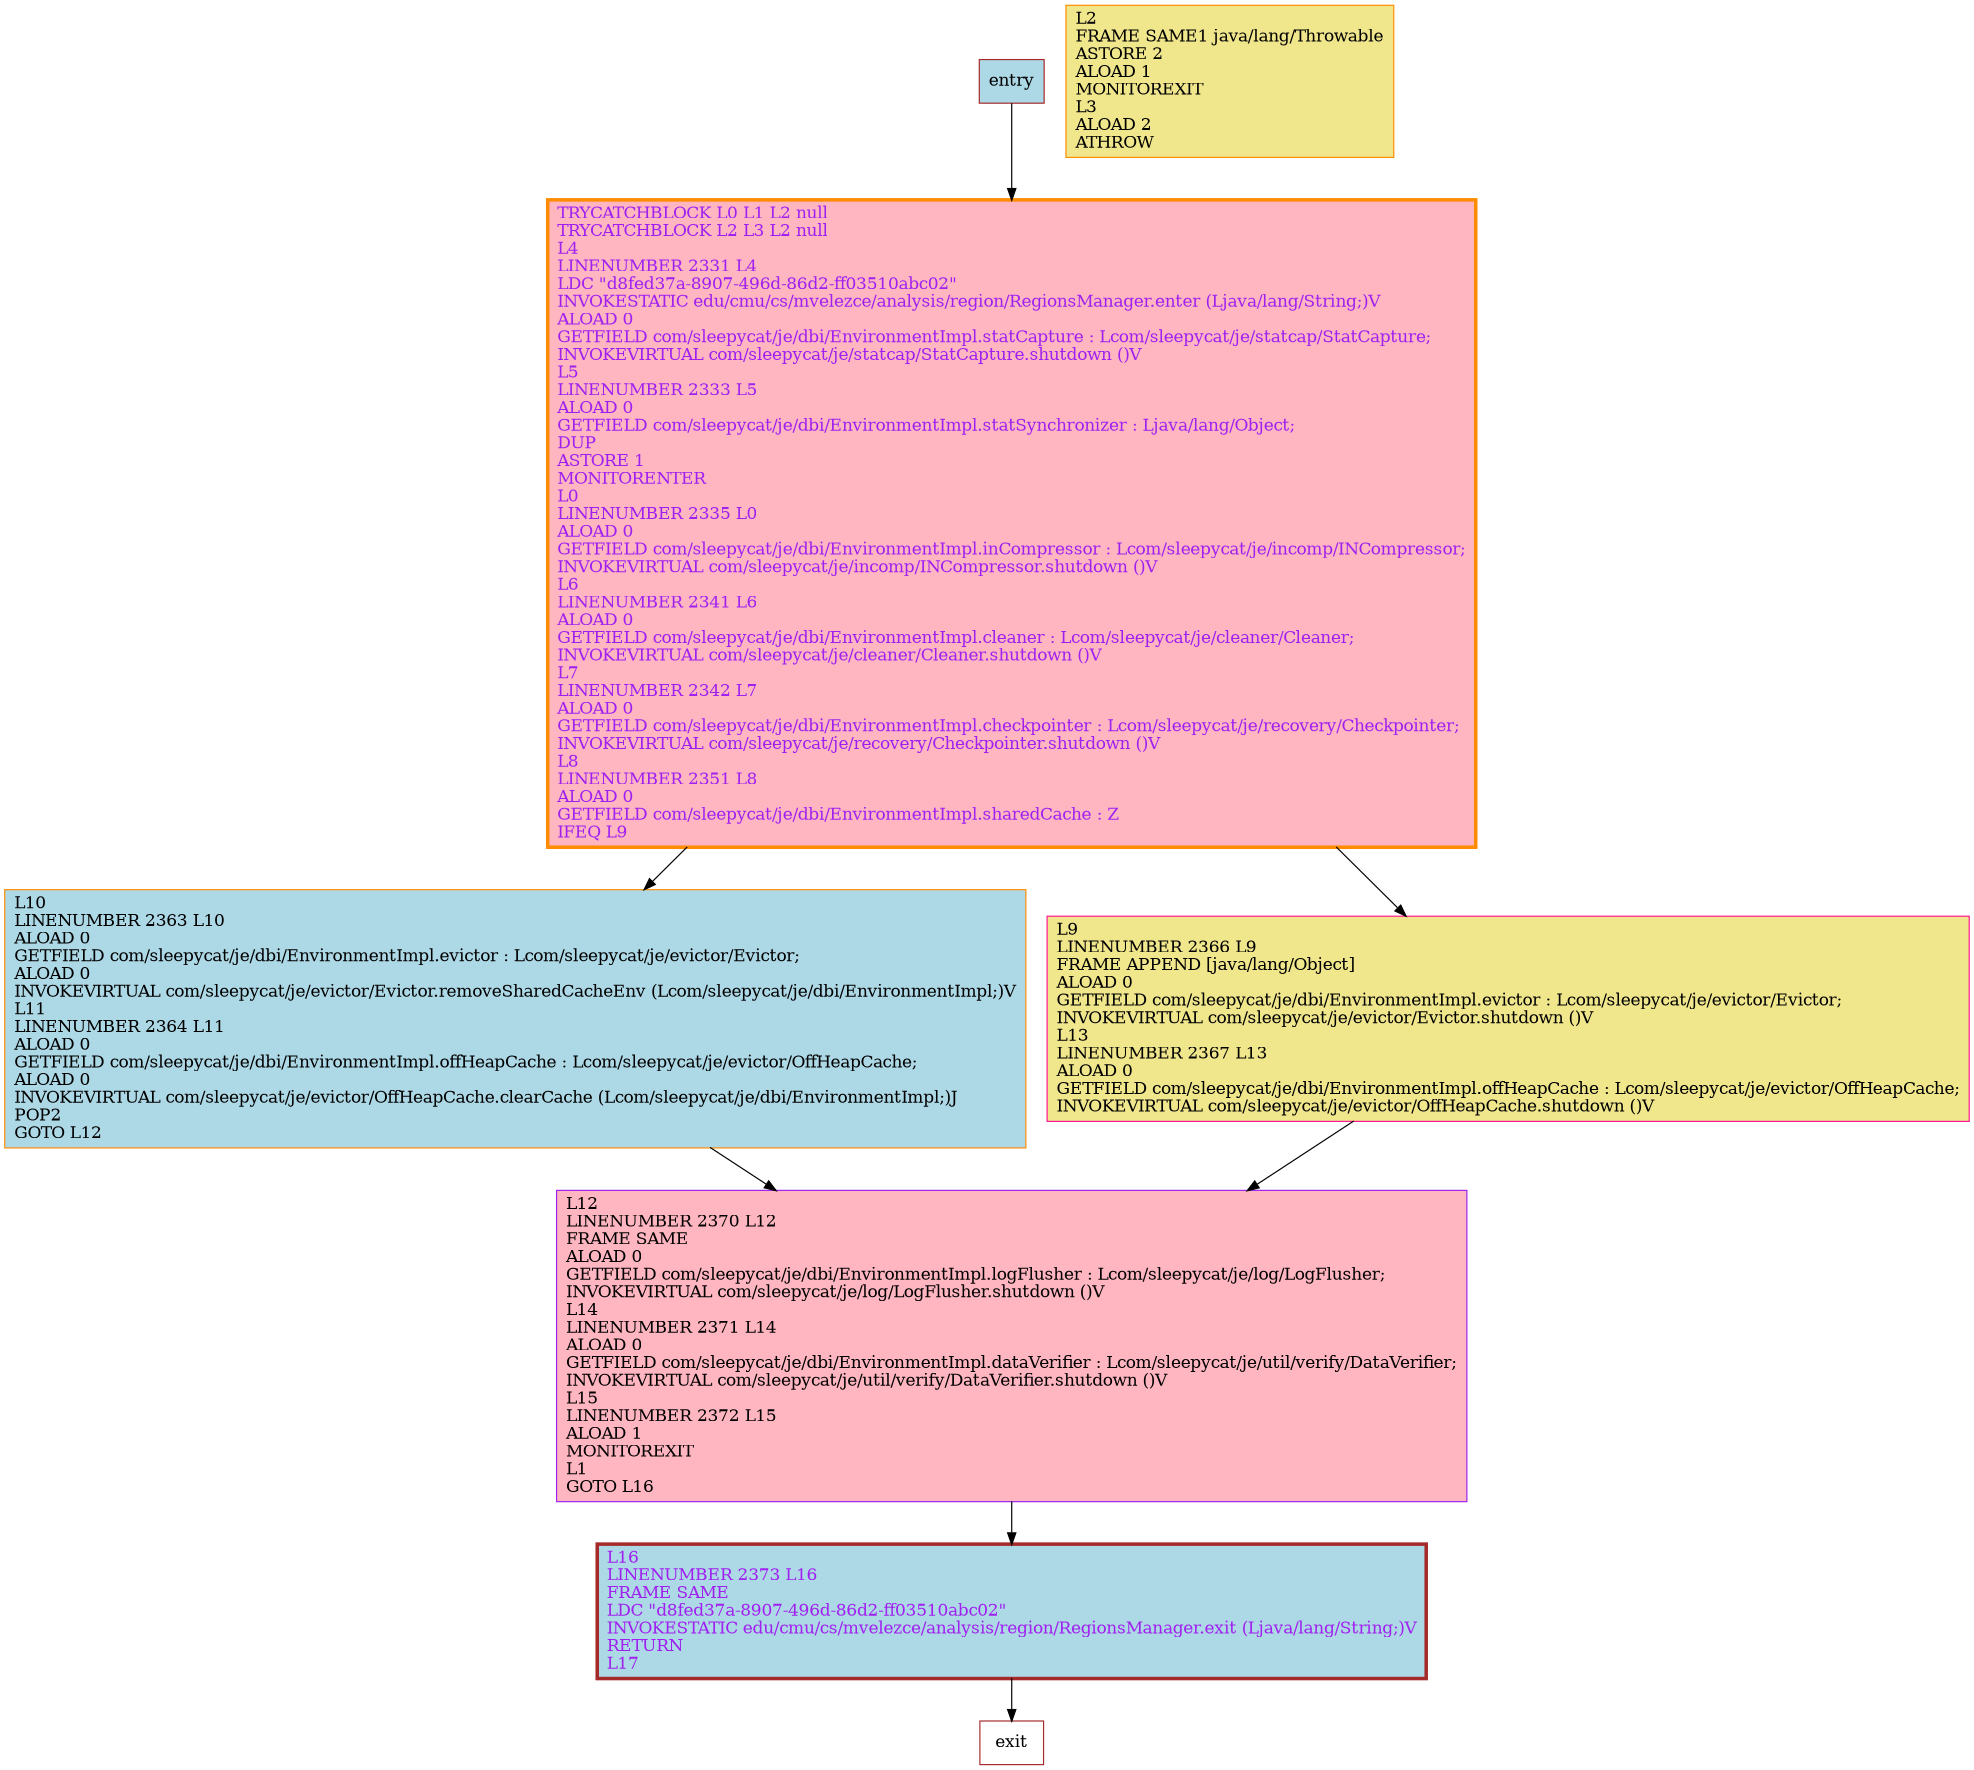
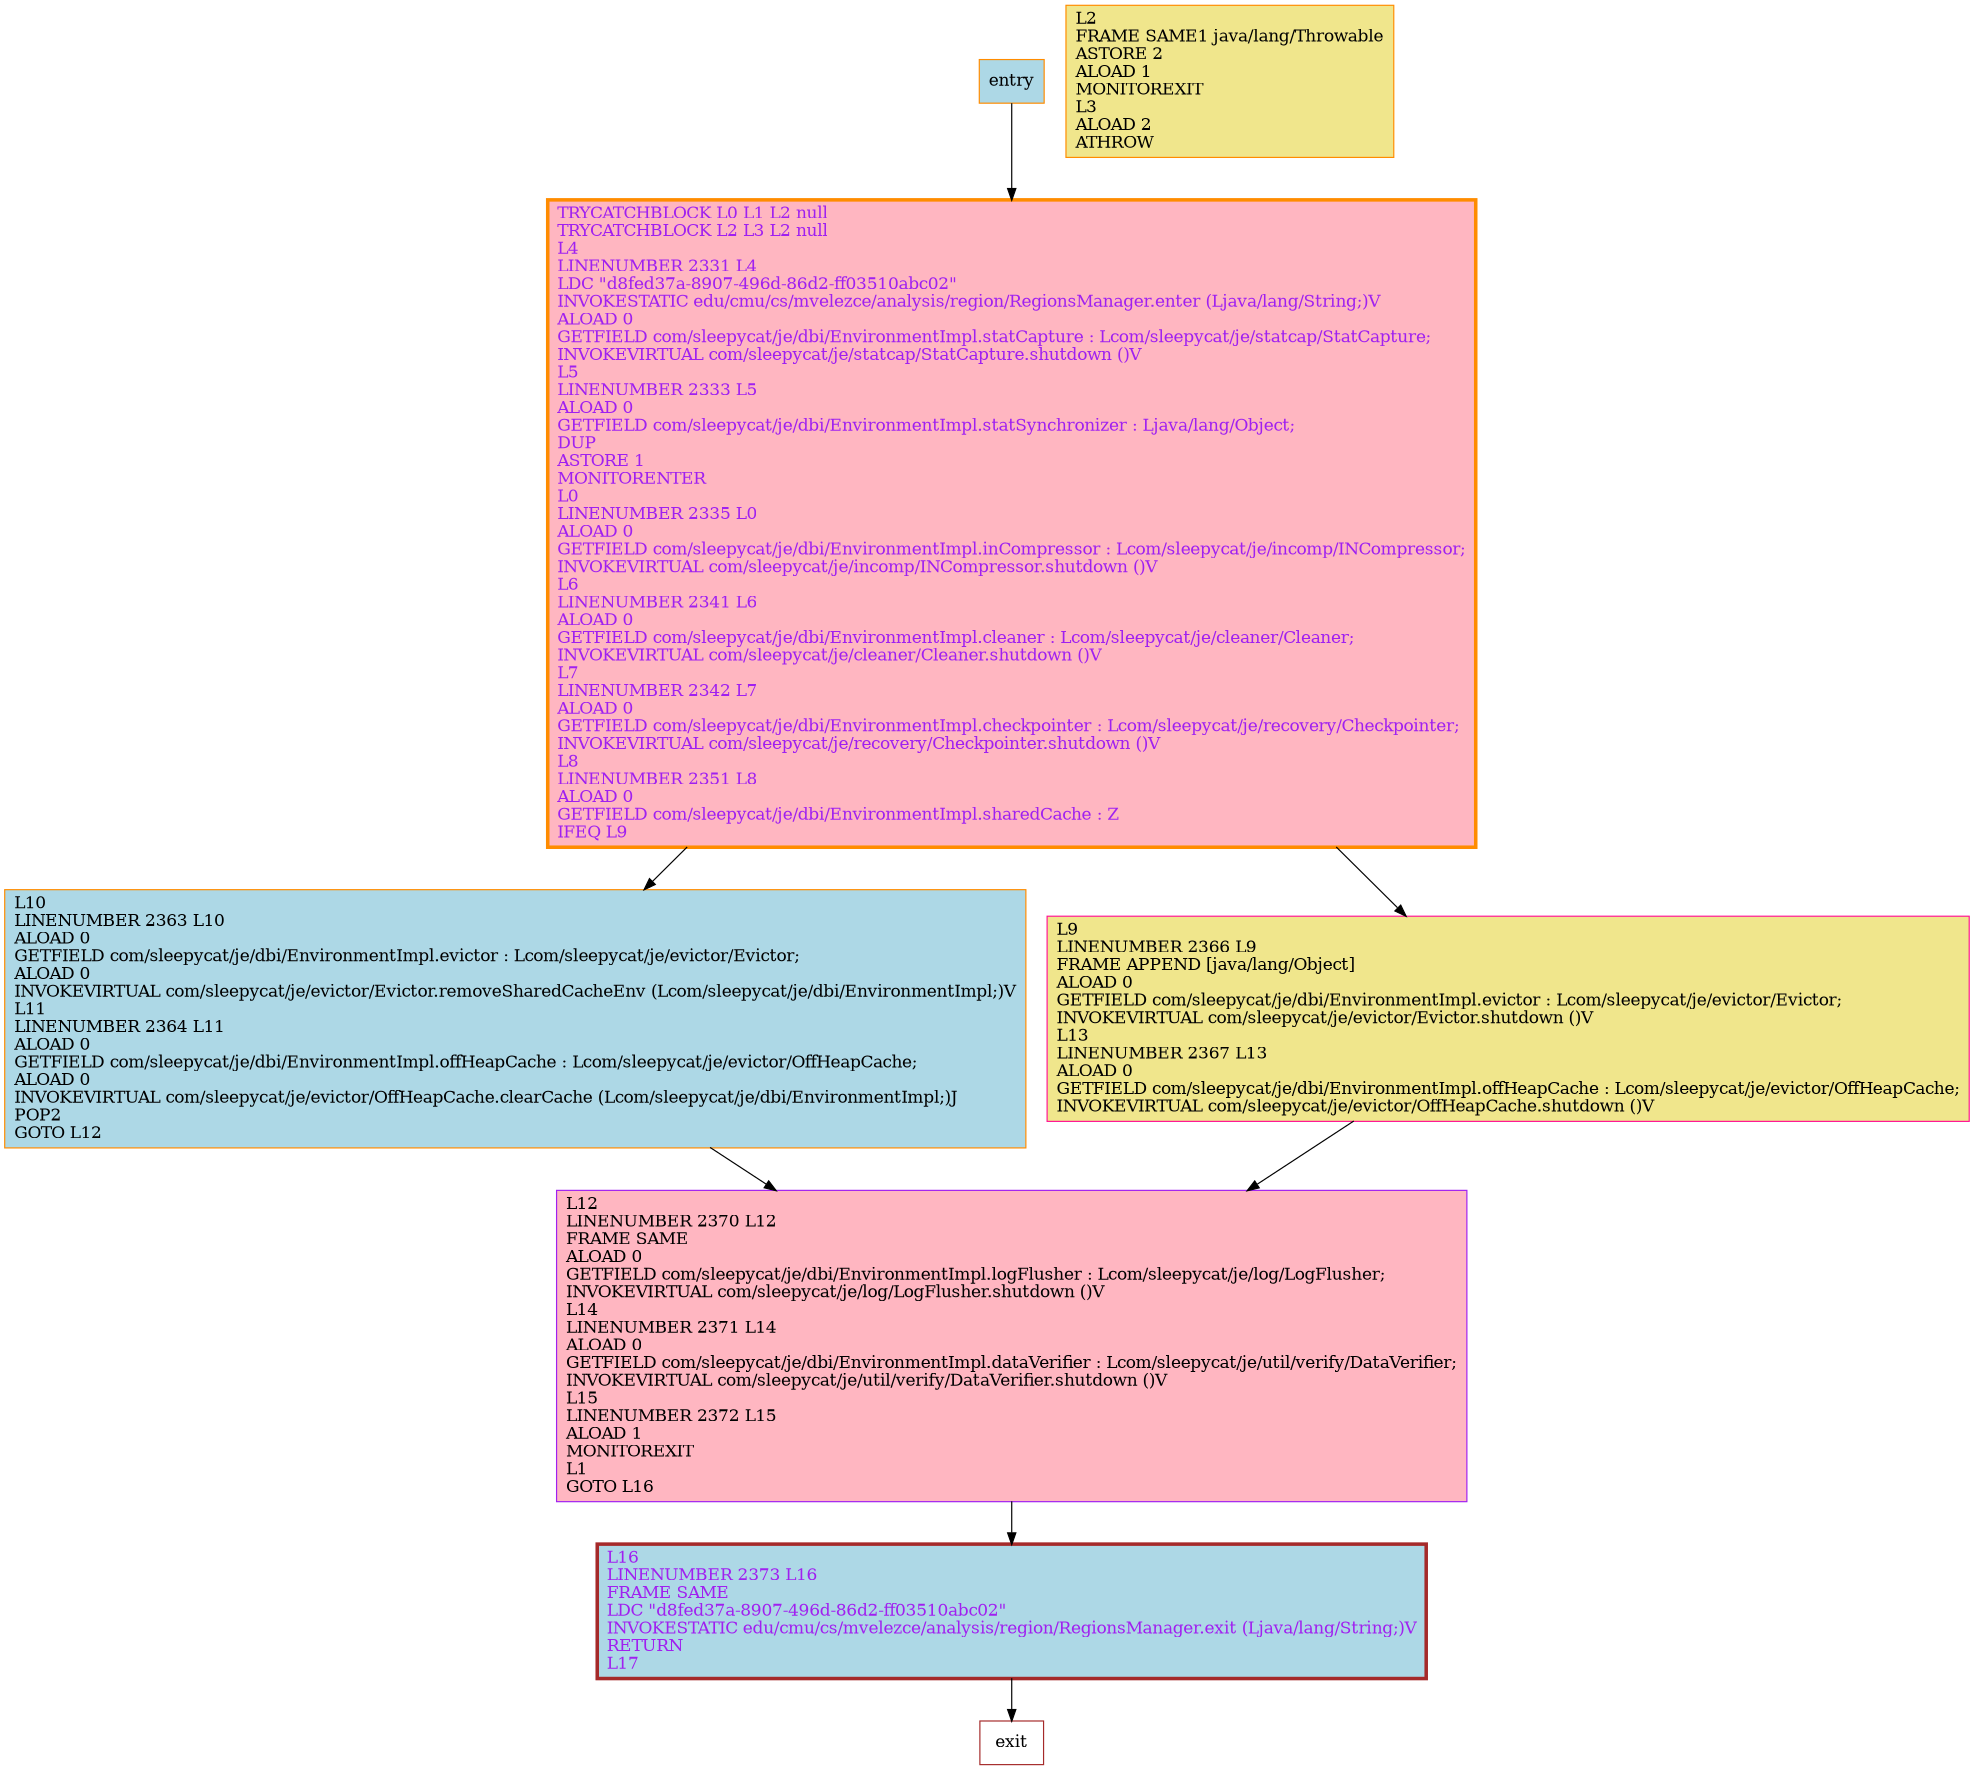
node "entry": color brown -> darkorange
